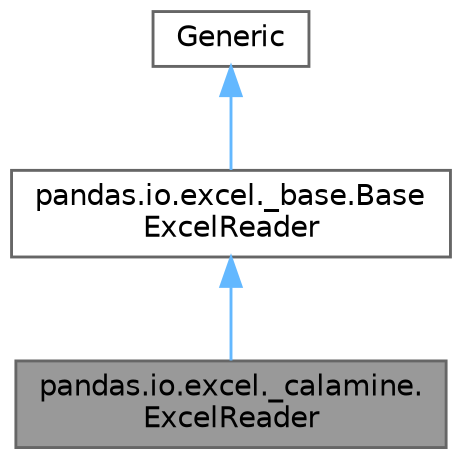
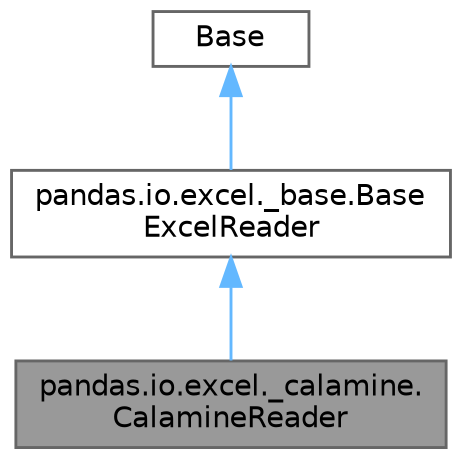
node "Generic": label "Generic" -> "Base"
node "pandas.io.excel._calamine. ExcelReader": label "pandas.io.excel._calamine. ExcelReader" -> "pandas.io.excel._calamine. CalamineReader"
